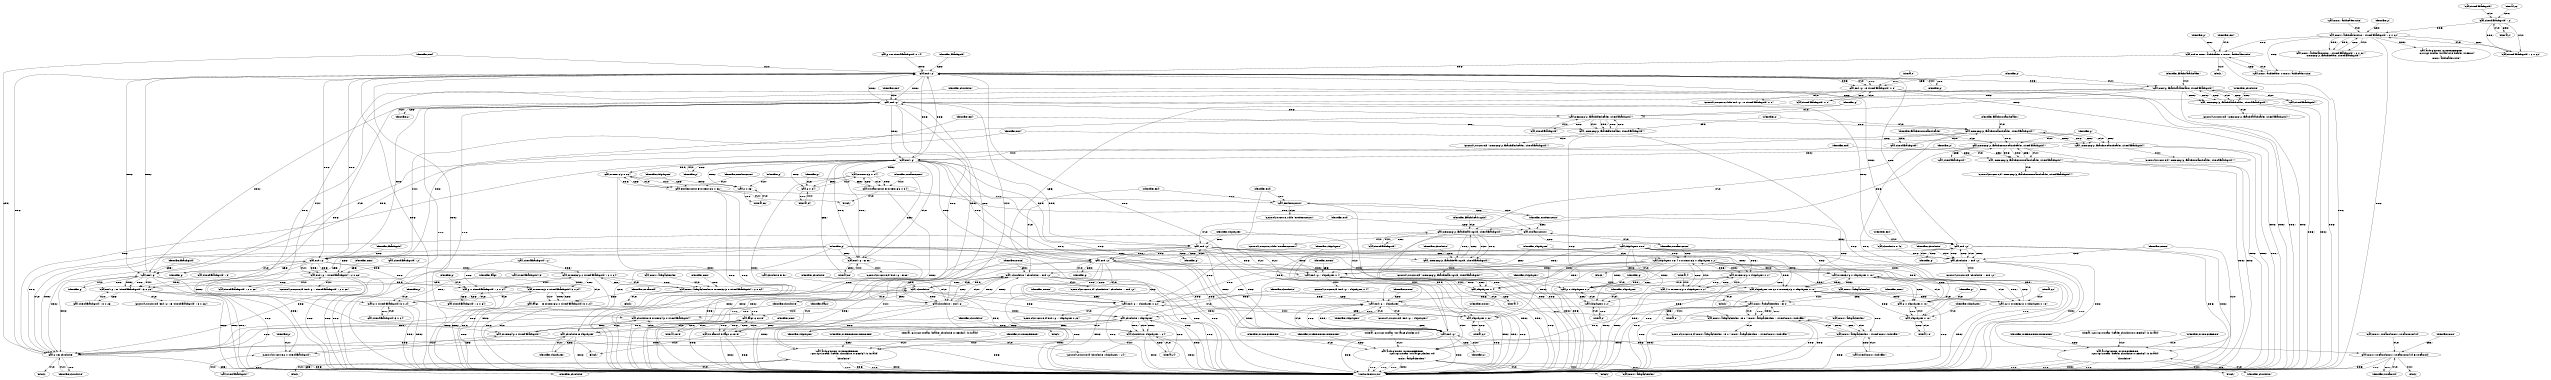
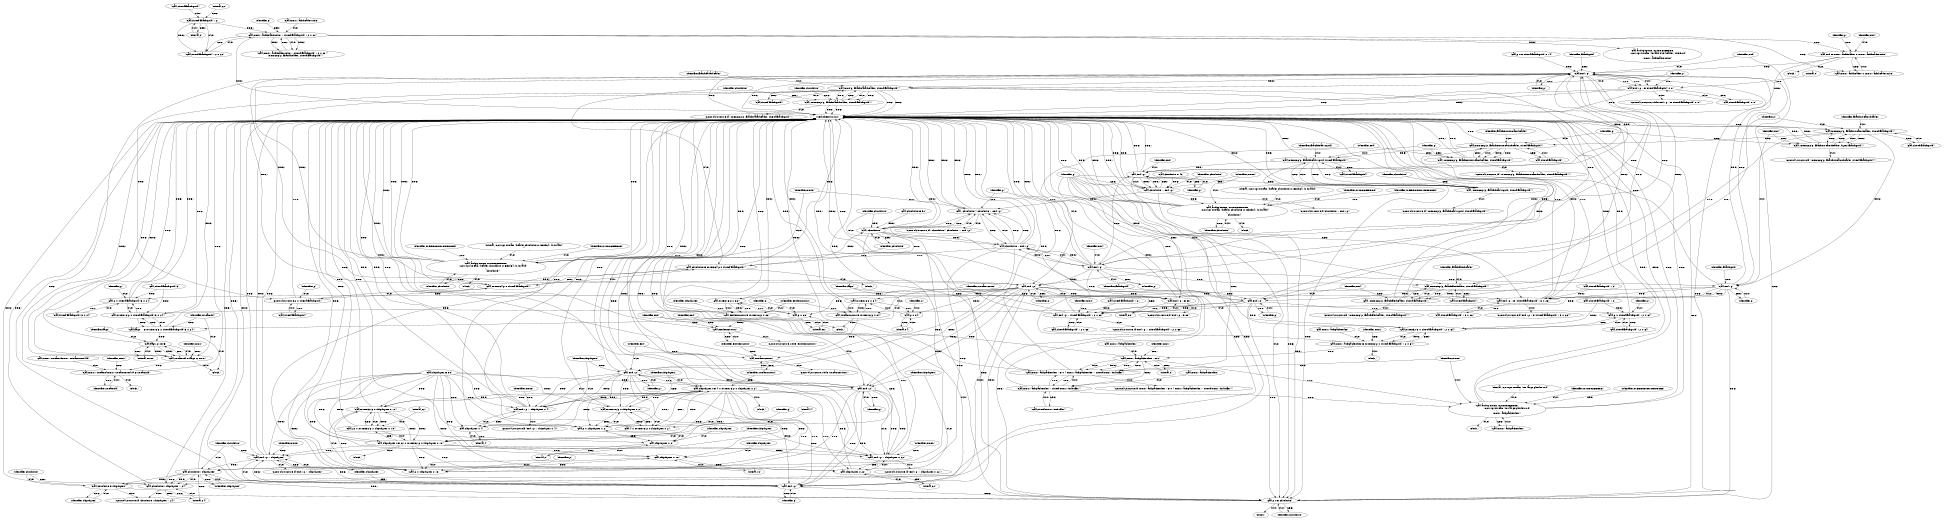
node "(Call,!memcmp(p, ff_asf_stream_header, sizeof(ff_asf_guid)))": label "(Call,!memcmp(p, ff_asf_stream_header, sizeof(ff_asf_guid)))" -> "(Call,!memcmp(p, ff_asf_stream_header, bytes(ff_asf_guid)))"
node "(Identifier,ff_asf_file_header)": added
edge "(Call,memcmp(p, ff_asf_stream_header, sizeof(ff_asf_guid)))" -> "(MethodReturn,int)": reversed
